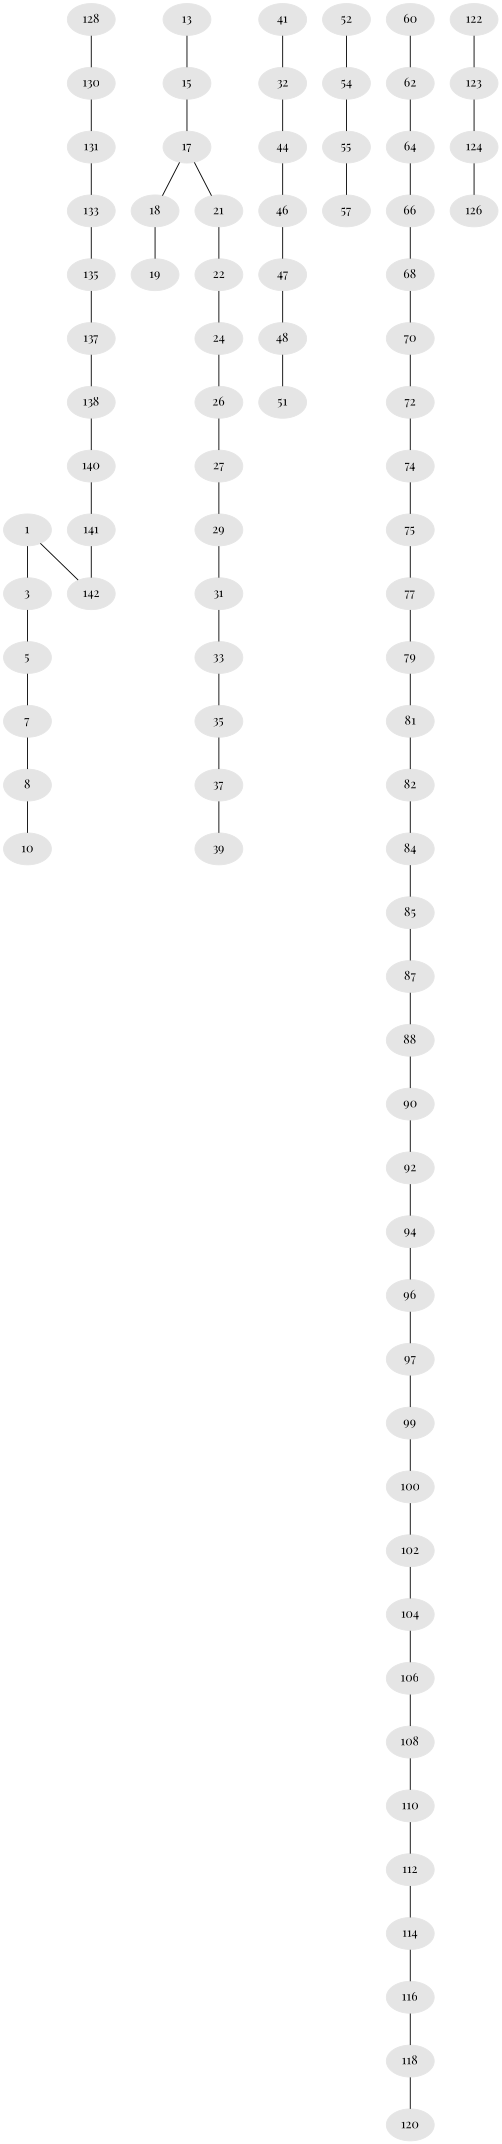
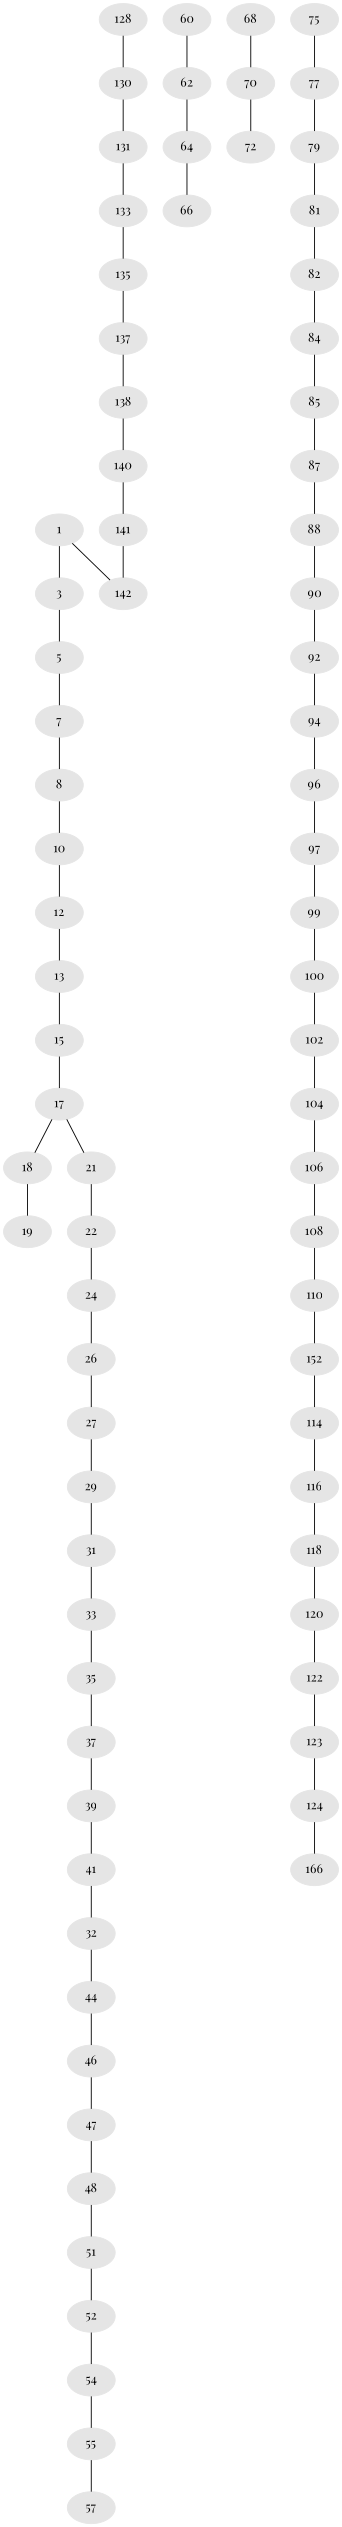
node "126": label "126" -> "166"
edge "66" -- "68": removed
node "74": removed
node "12": added
edge "120" -- "122": added
edge "39" -- "41": added
node "112": label "112" -> "152"
edge "51" -- "52": added
